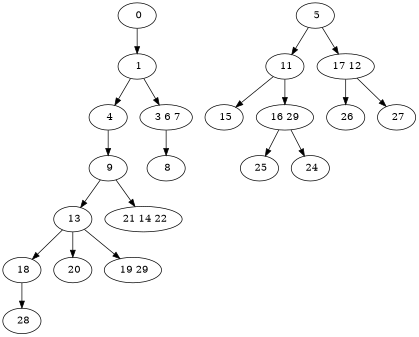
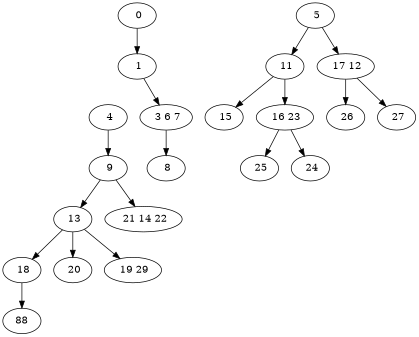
edge "1" -> "4": removed
node "16 29": label "16 29" -> "16 23"
node "28": label "28" -> "88"
